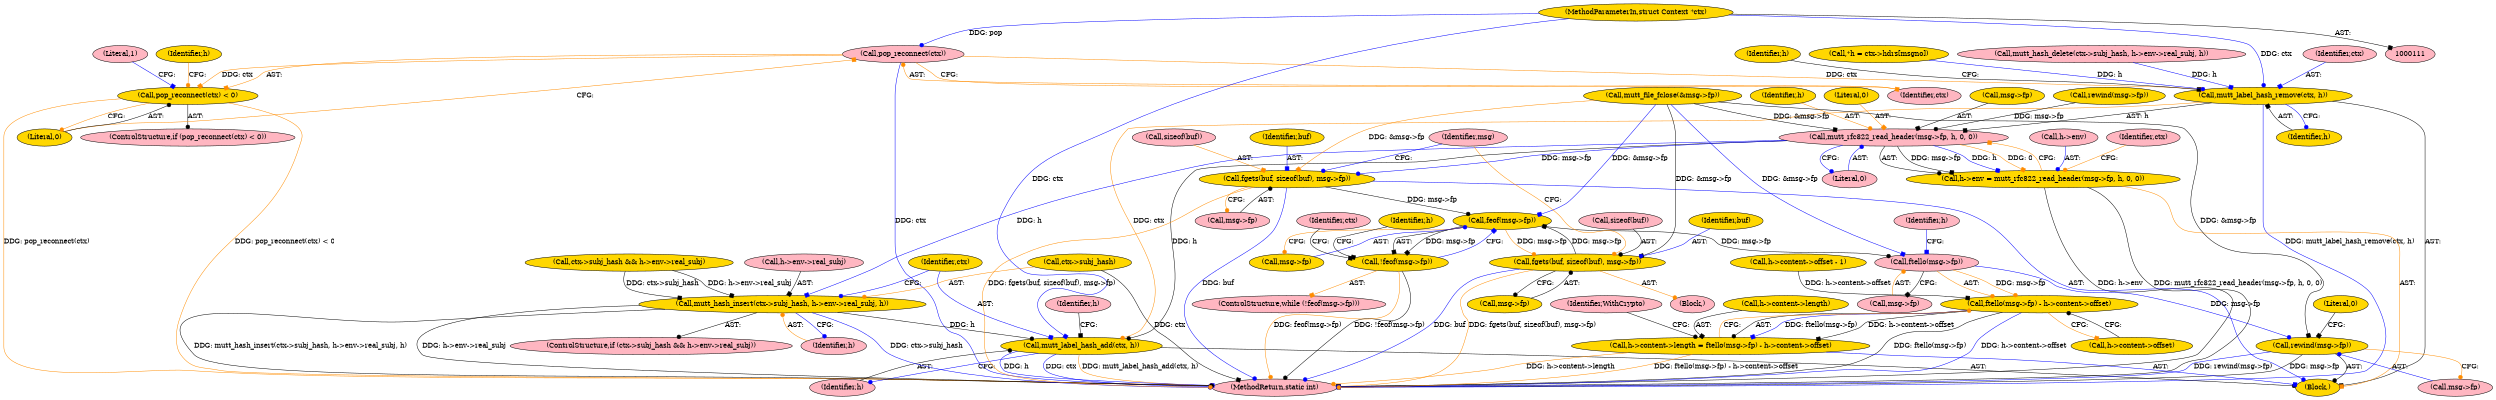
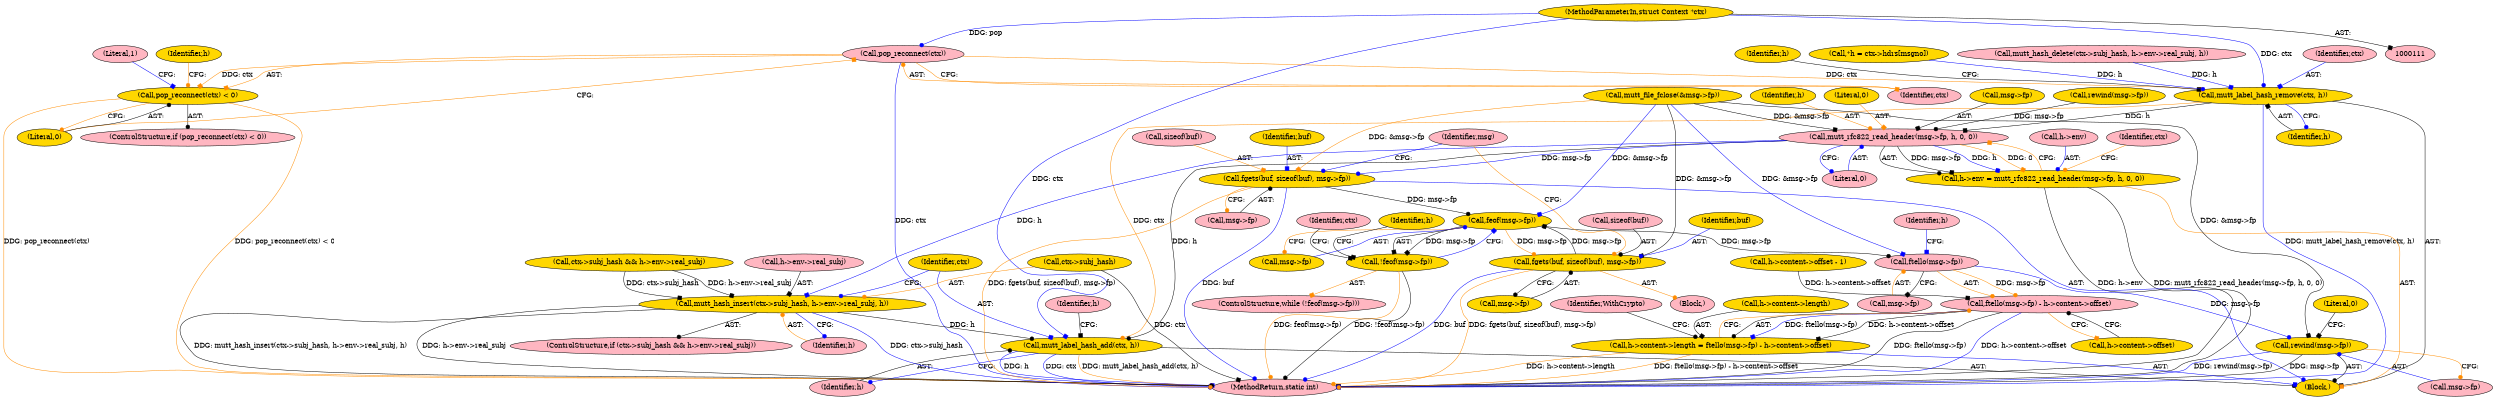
edge "(Call,mutt_label_hash_remove(ctx, h))" -> "(Call,mutt_rfc822_read_header(msg->fp, h, 0, 0))": label "AST: h" -> "DDG: h"
node "(Call,ftello(msg->fp) - h->content->offset)": fillcolor gold -> lightpink
